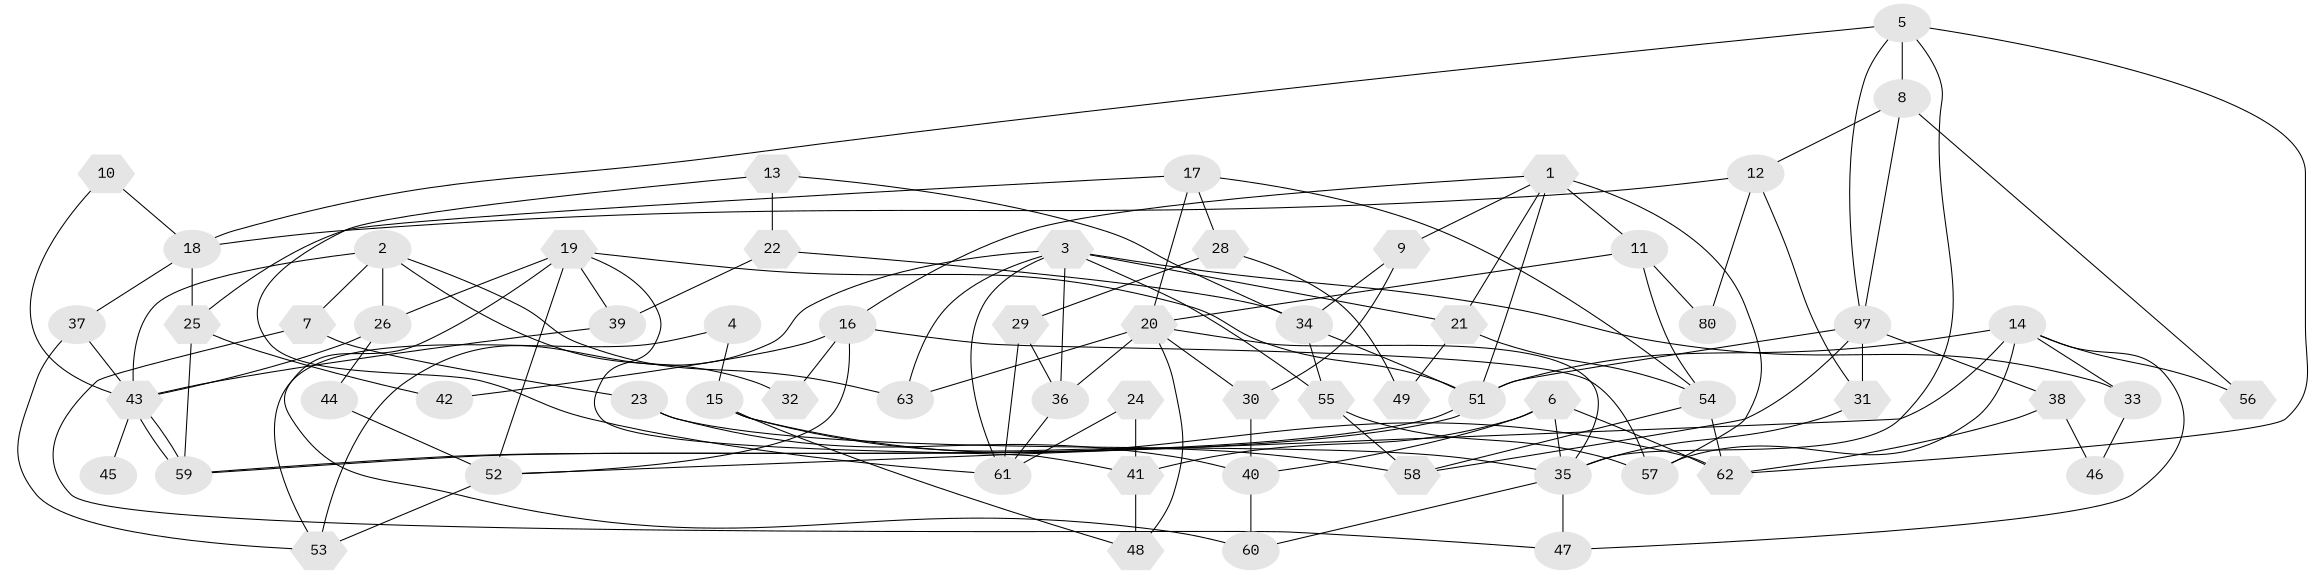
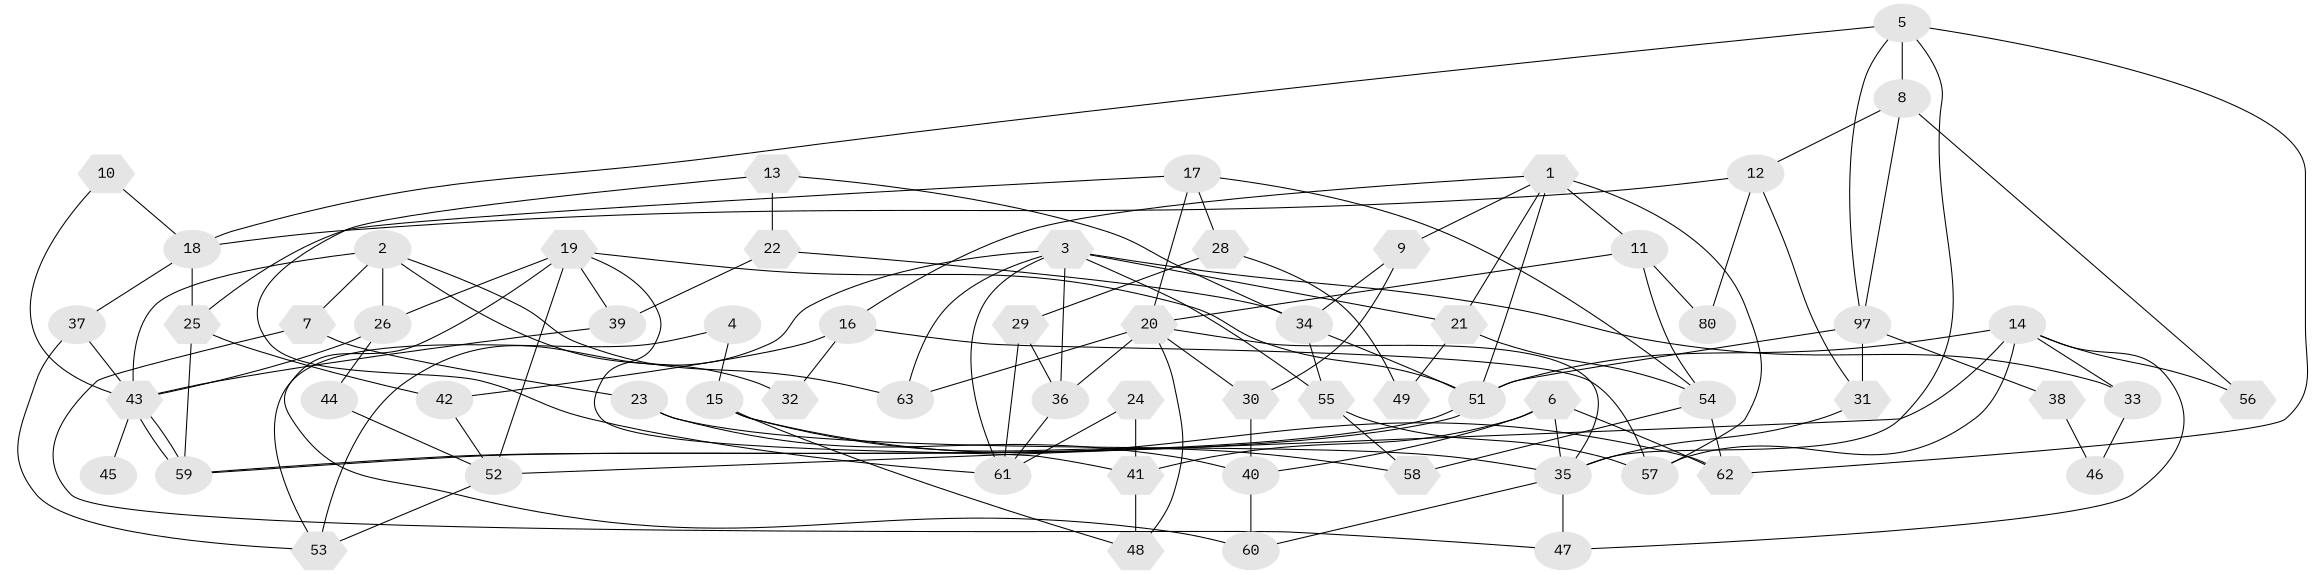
edge "97" -- "58": removed
edge "38" -- "62": removed
edge "16" -- "52": now "42" -- "52"
